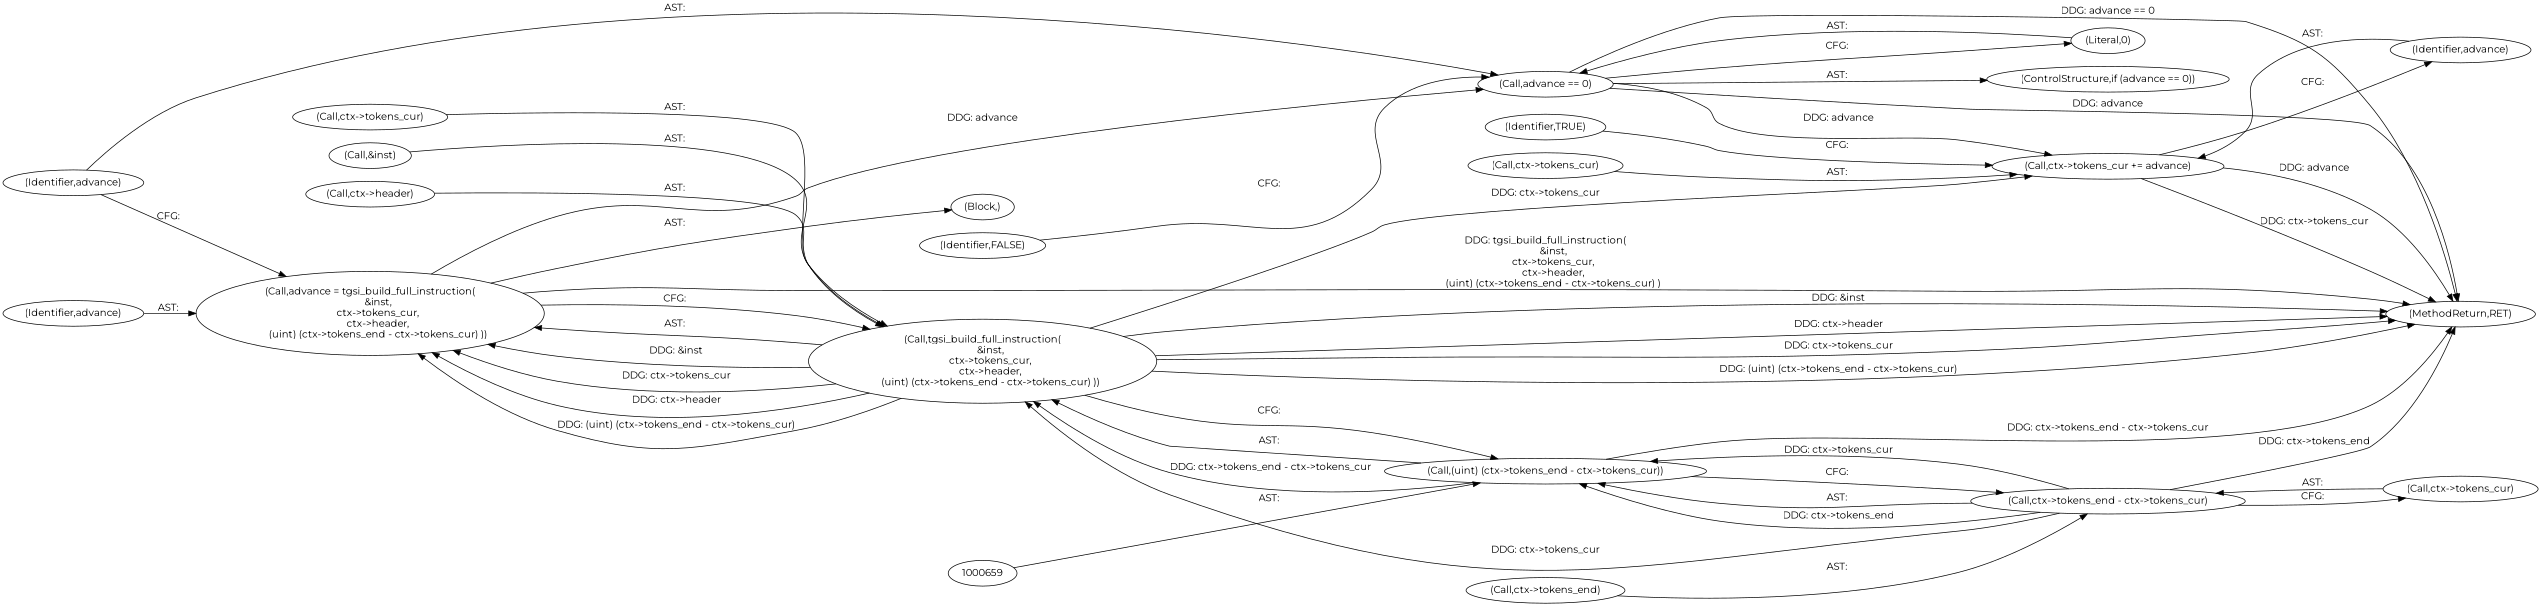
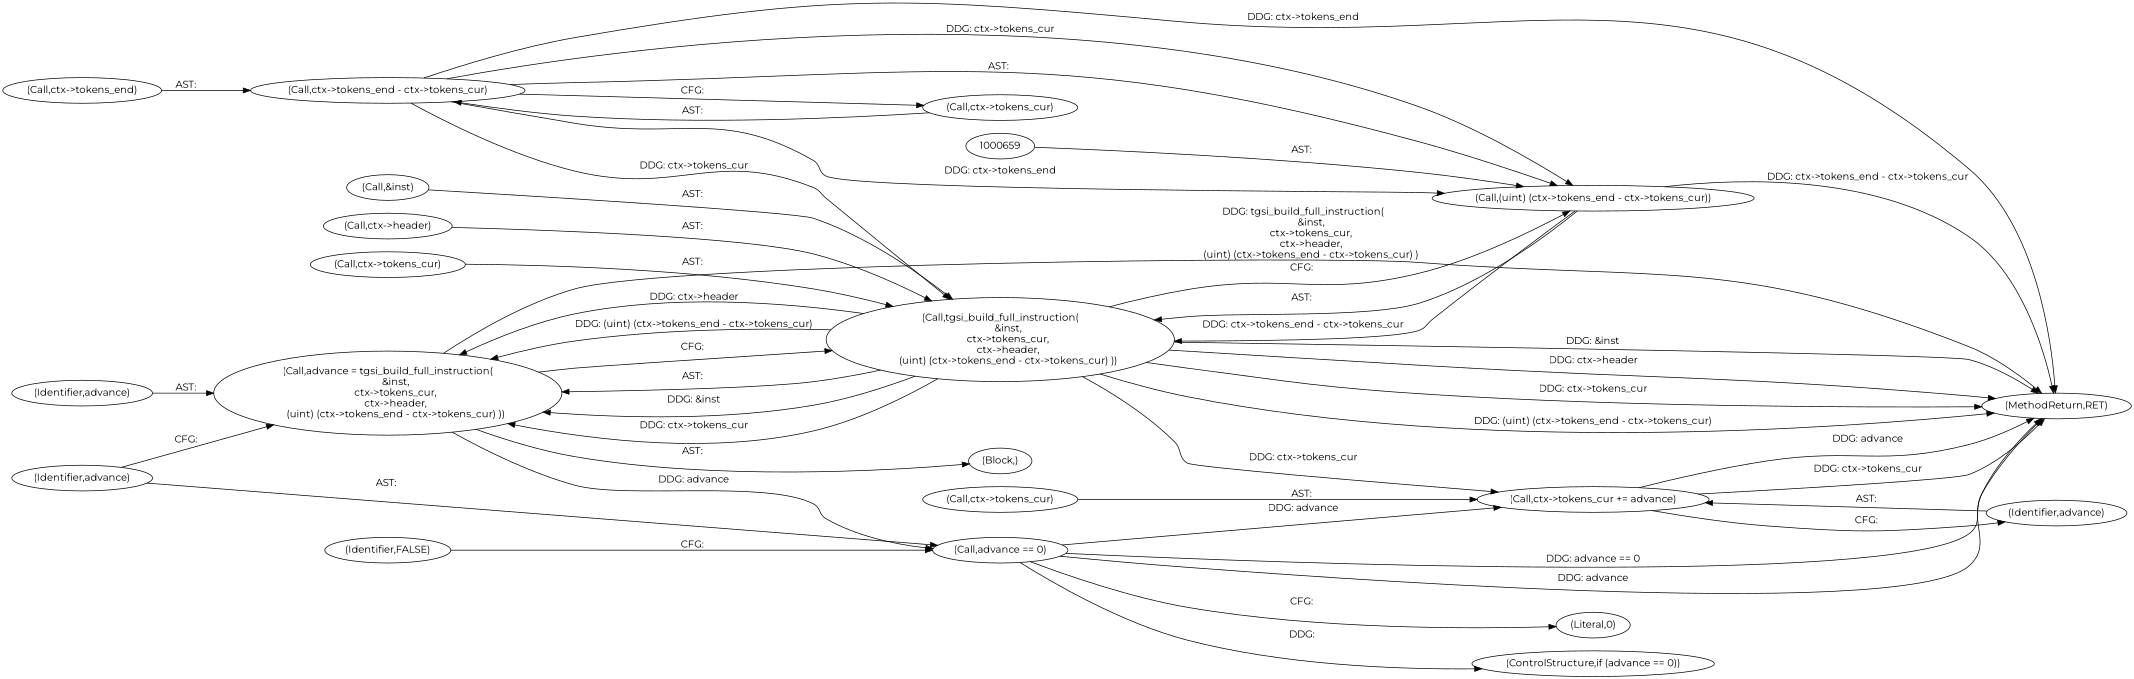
edge "(Literal,0)" -> "(Call,advance == 0)": removed, label "AST:"
edge "(Call,advance == 0)" -> "(ControlStructure,if (advance == 0))": label "AST: " -> "DDG: "
node "(Identifier,TRUE)": removed
edge "(Call,(uint) (ctx->tokens_end - ctx->tokens_cur))" -> "(Call,ctx->tokens_end - ctx->tokens_cur)": removed, label "CFG:"
